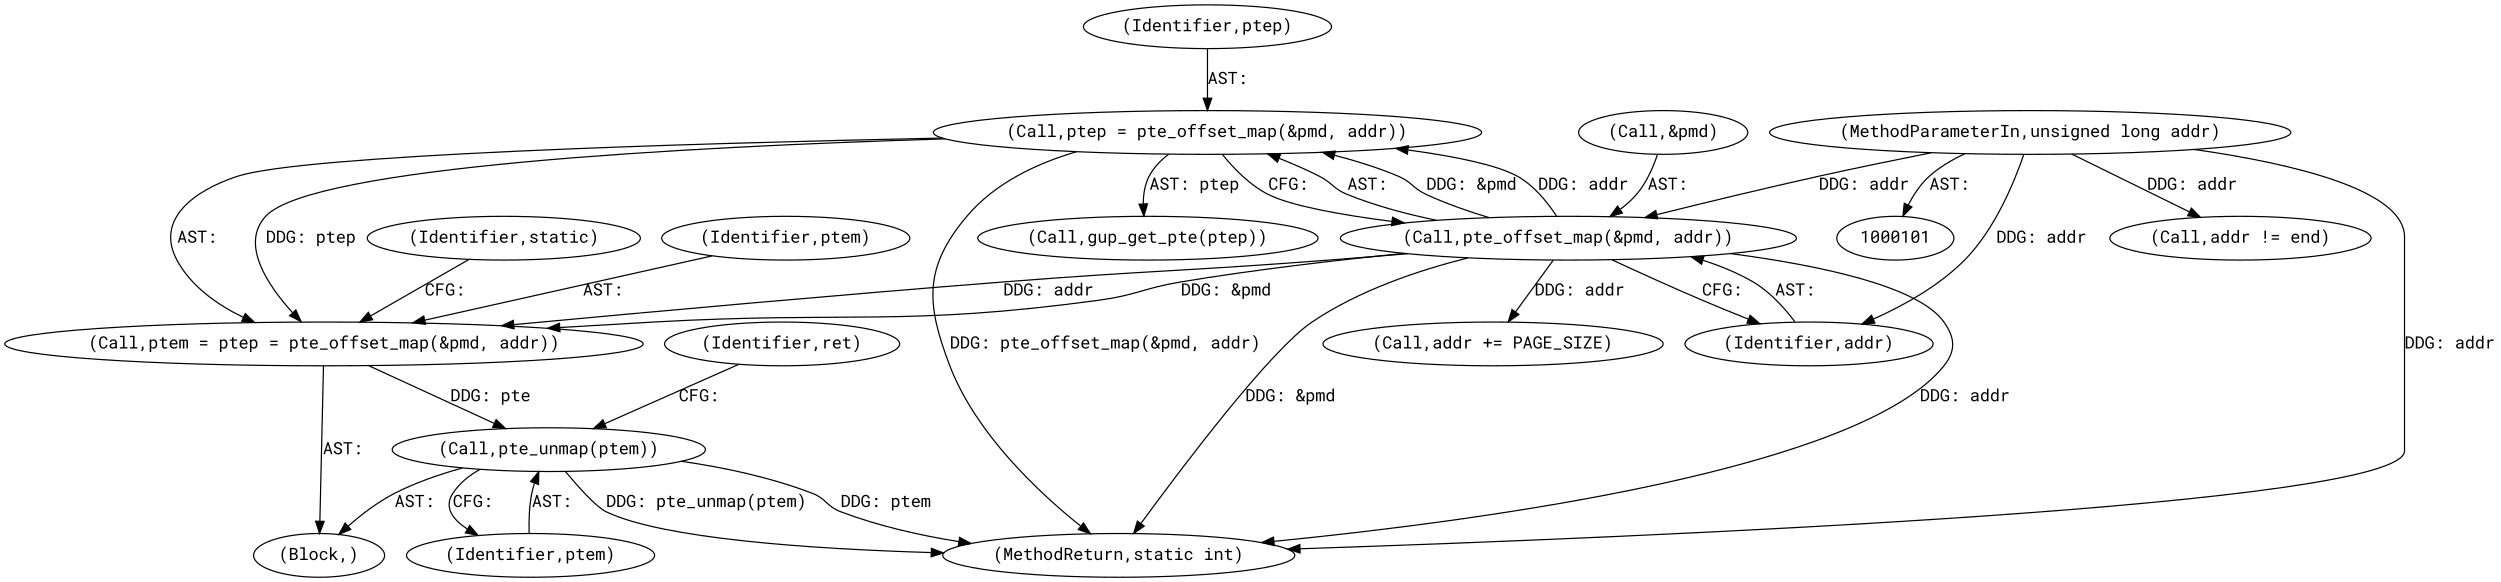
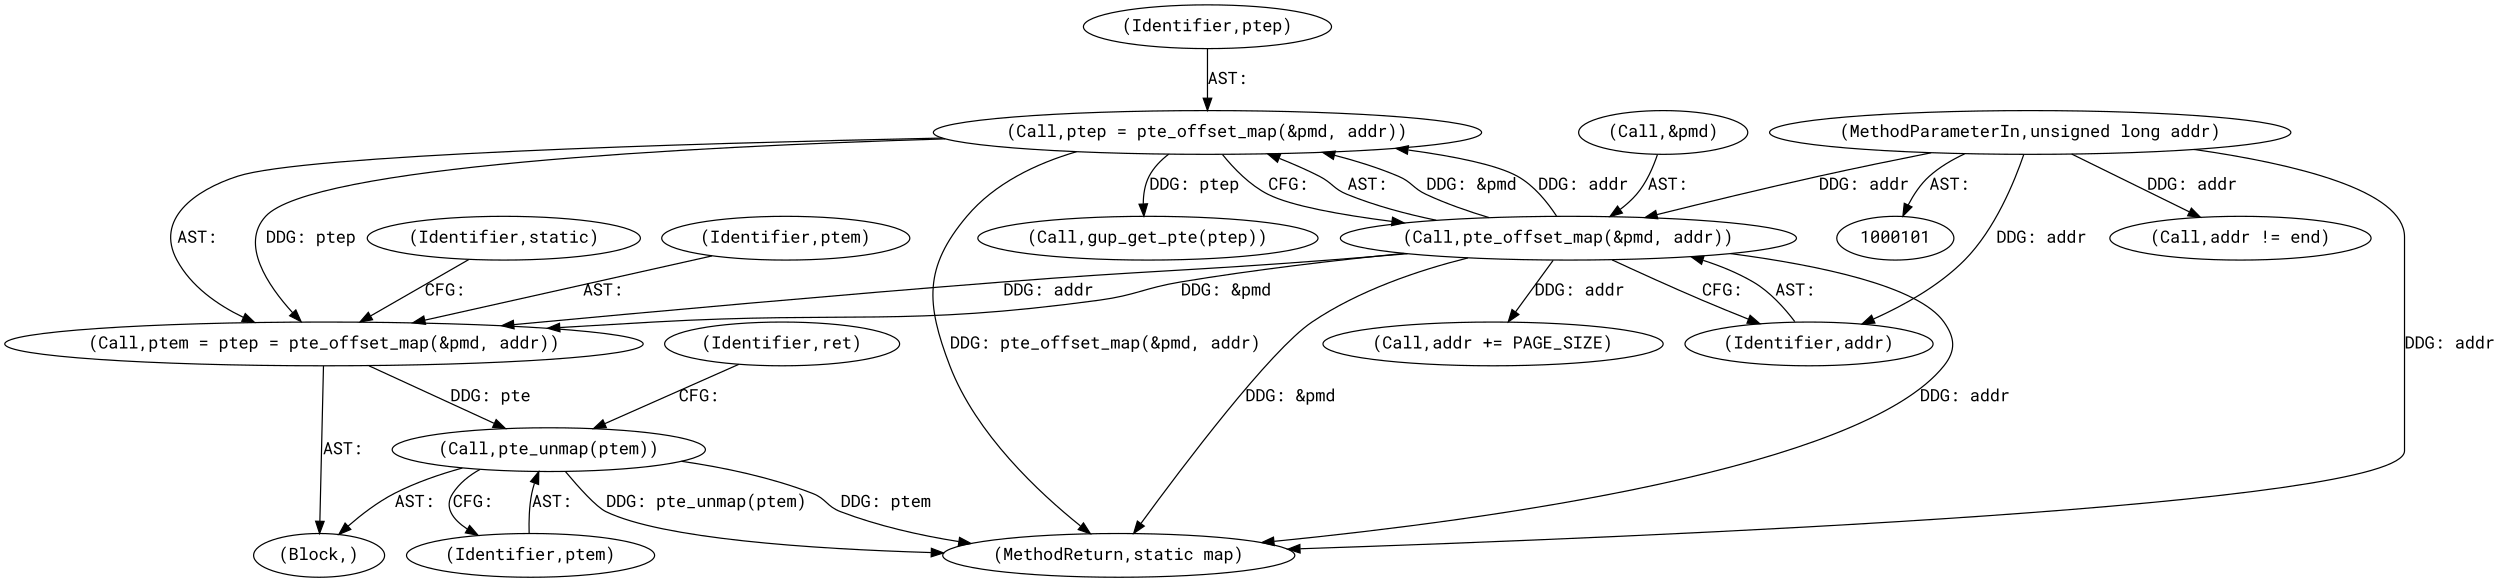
edge "(Call,ptep = pte_offset_map(&pmd, addr))" -> "(Call,gup_get_pte(ptep))": label "AST: ptep" -> "DDG: ptep"
node "(MethodReturn,static int)": label "(MethodReturn,static int)" -> "(MethodReturn,static map)"
